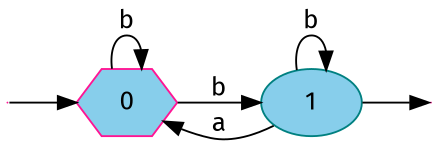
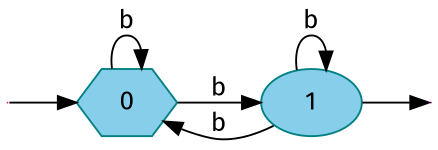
node "0": color deeppink -> teal
edge "1" -> "0": label "a" -> "b"
